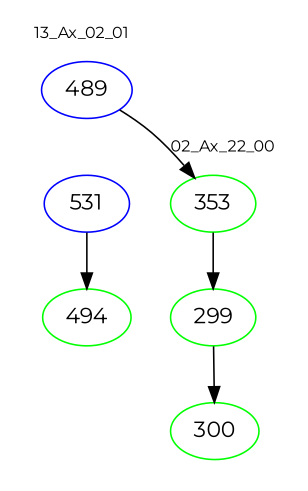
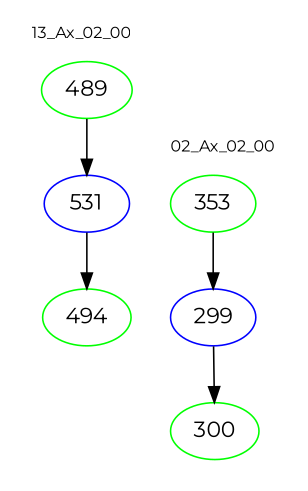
cluster "13_Ax_02_01": label "13_Ax_02_01" -> "13_Ax_02_00"
node "489": color blue -> green
edge "489" -> "353": now "489" -> "531"
cluster "02_Ax_22_00": label "02_Ax_22_00" -> "02_Ax_02_00"
node "299": color green -> blue
